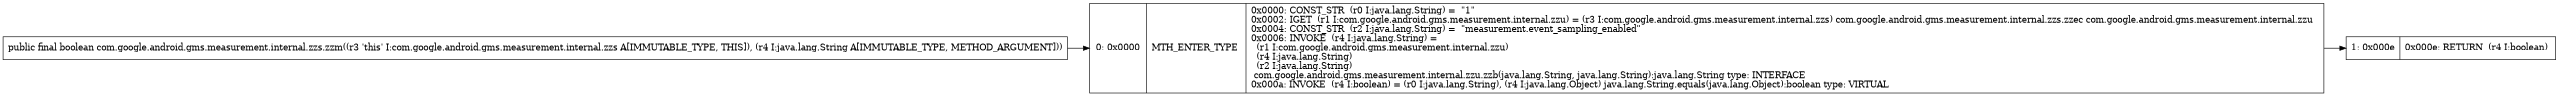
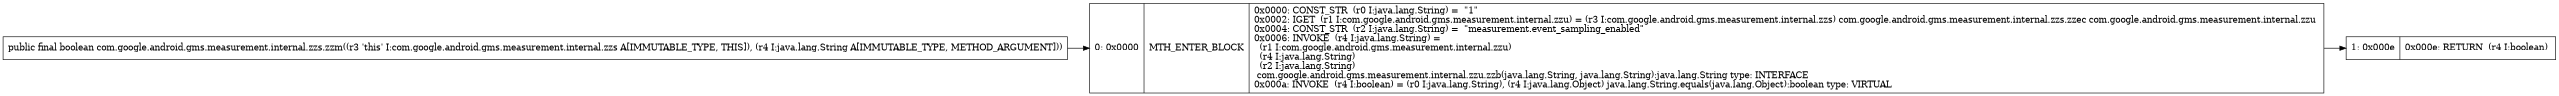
node "0: 0x0000": text "MTH_ENTER_TYPE" -> "MTH_ENTER_BLOCK"
